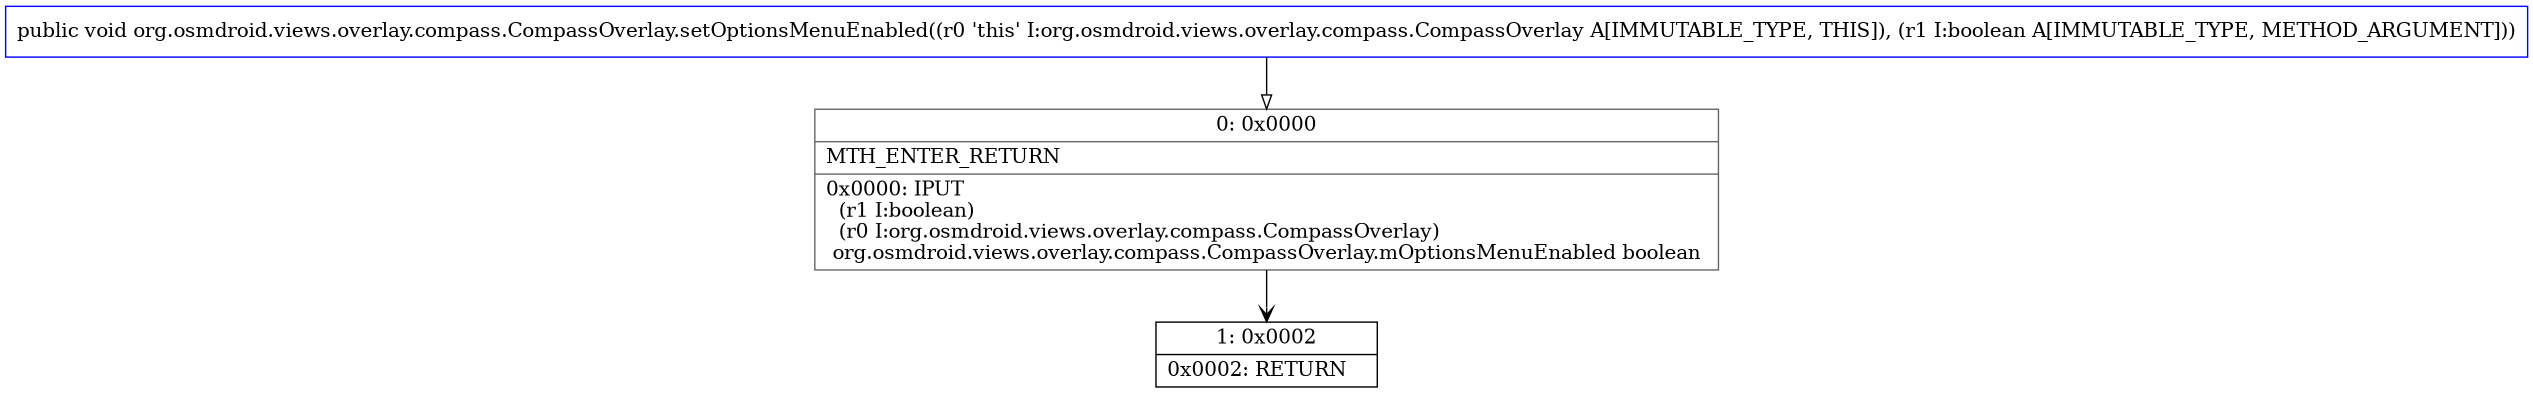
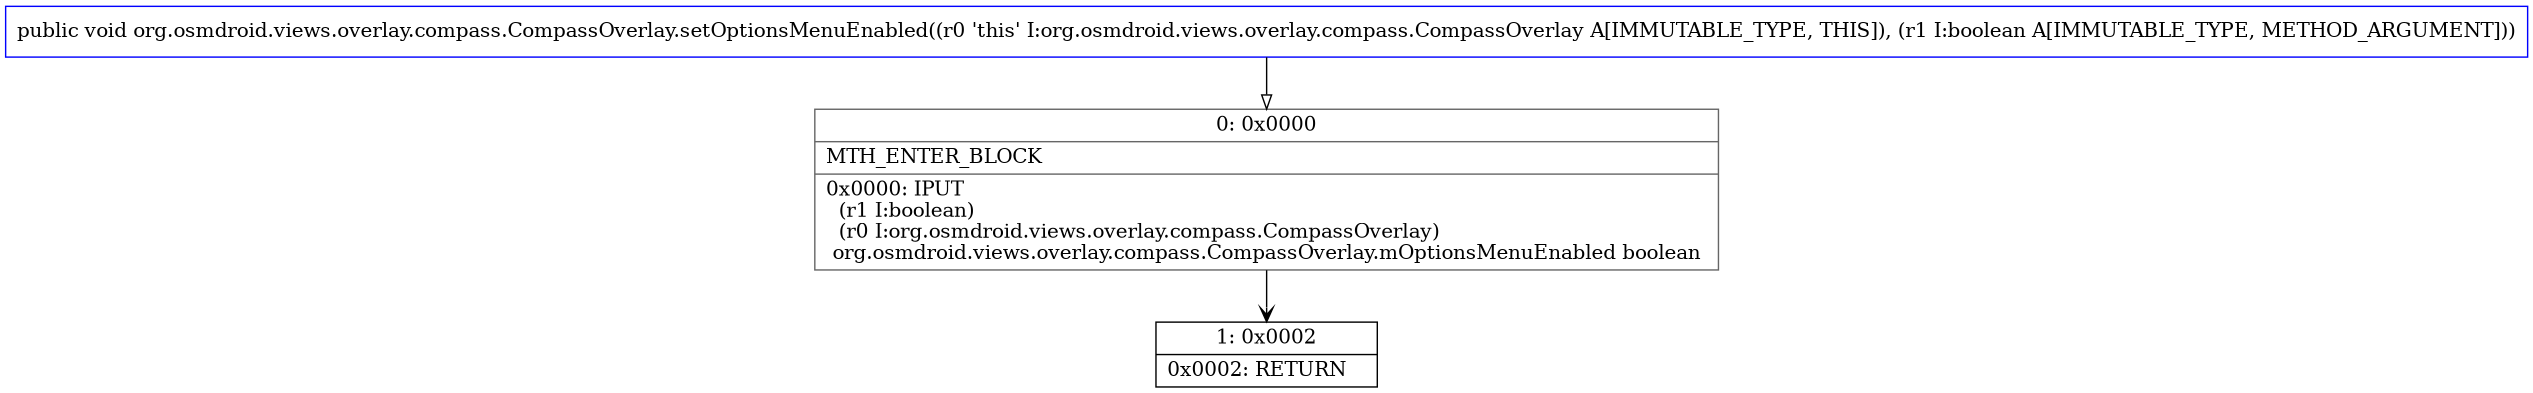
node "0: 0x0000": text "MTH_ENTER_RETURN" -> "MTH_ENTER_BLOCK"
